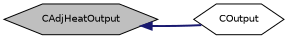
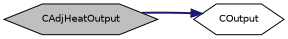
edge "COutput" -> "CAdjHeatOutput": reversed
